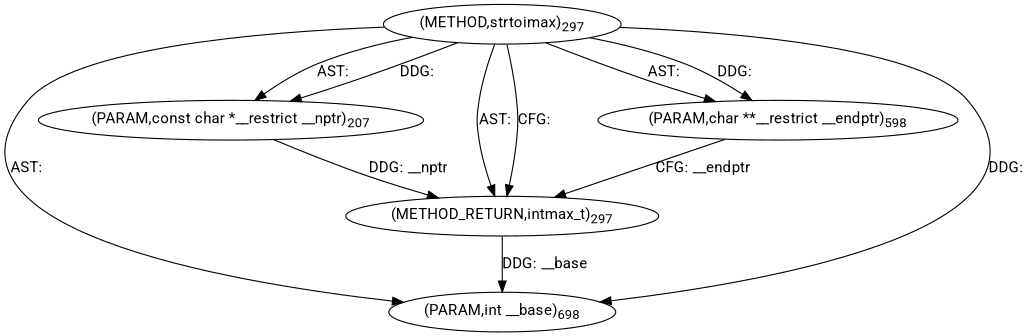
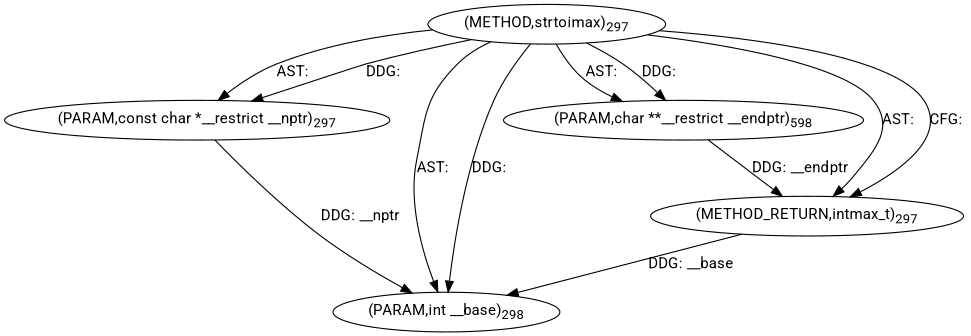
node "(PARAM,const char *__restrict __nptr)": text "207" -> "297"
edge "(PARAM,char **__restrict __endptr)" -> "(METHOD_RETURN,intmax_t)": label "CFG: __endptr" -> "DDG: __endptr"
edge "(PARAM,const char *__restrict __nptr)" -> "(METHOD_RETURN,intmax_t)": now "(PARAM,const char *__restrict __nptr)" -> "(PARAM,int __base)"
node "(PARAM,int __base)": text "698" -> "298"
